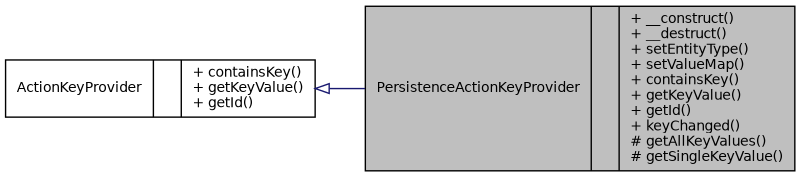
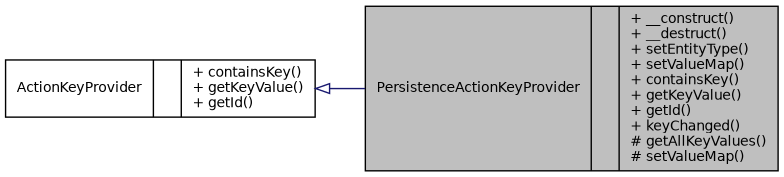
node "PersistenceActionKeyProvider": text "# getSingleKeyValue()" -> "# setValueMap()"
